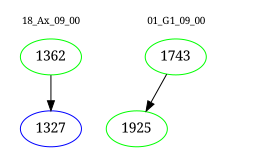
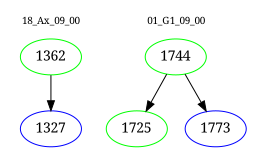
node "1743": label "1743" -> "1744"
node "1925": label "1925" -> "1725"
node "1773": added
